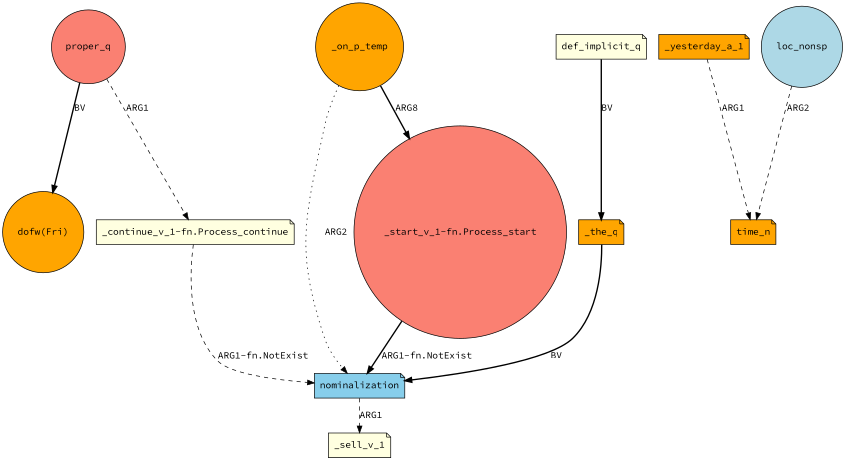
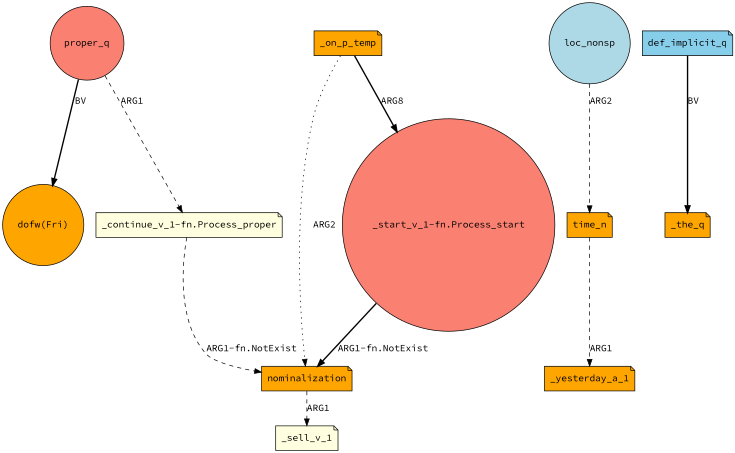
node "_on_p_temp": shape circle -> note
node "def_implicit_q": fillcolor lightyellow -> skyblue
edge "_yesterday_a_1" -> "time_n": reversed
node "_continue_v_1-fn.Process_continue": label "_continue_v_1-fn.Process_continue" -> "_continue_v_1-fn.Process_proper"
edge "_the_q" -> "nominalization": removed, label "BV"
node "nominalization": fillcolor skyblue -> orange
